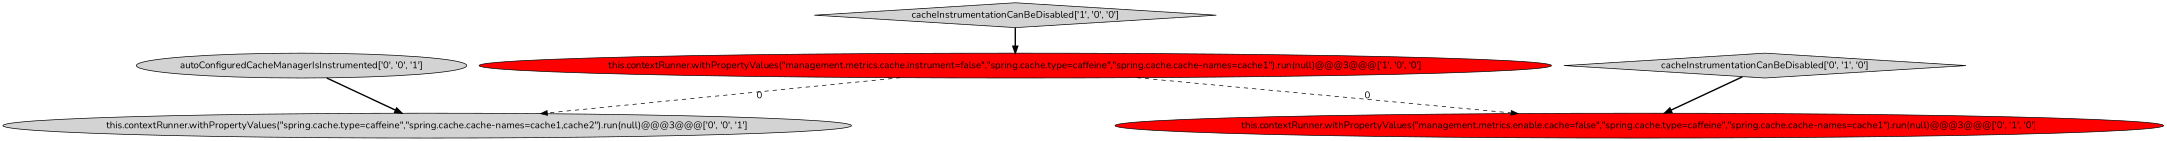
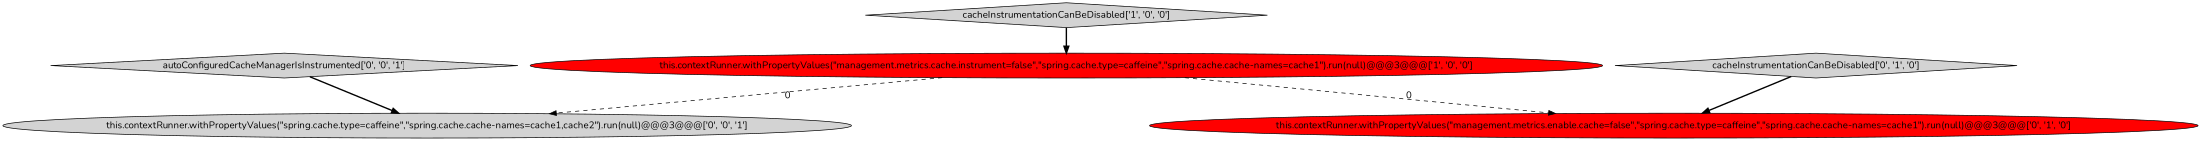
node "autoConfiguredCacheManagerIsInstrumented['0', '0', '1']": shape ellipse -> diamond
